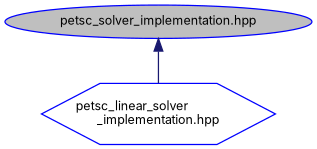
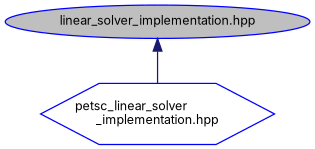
node "petsc_solver_implementation.hpp": label "petsc_solver_implementation.hpp" -> "linear_solver_implementation.hpp"
